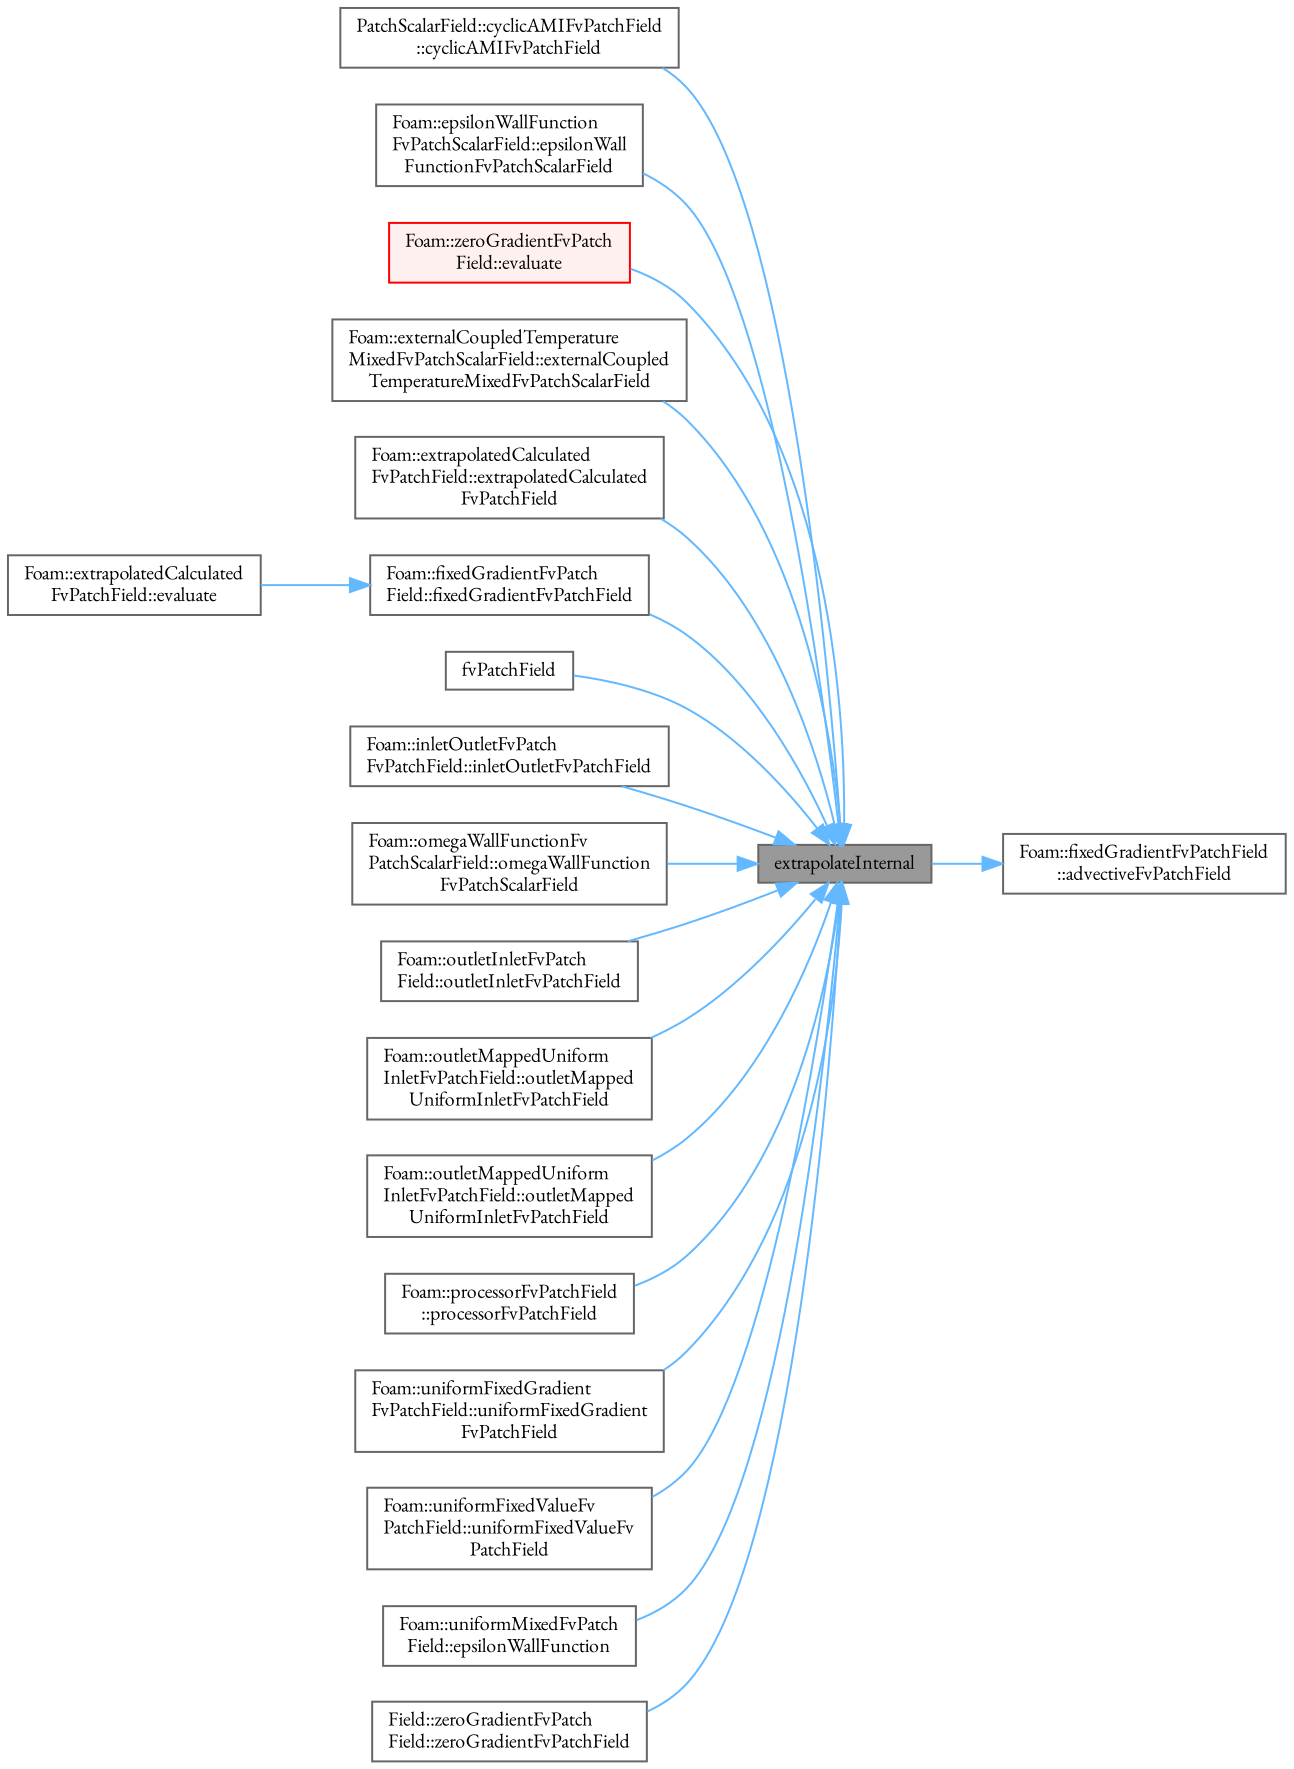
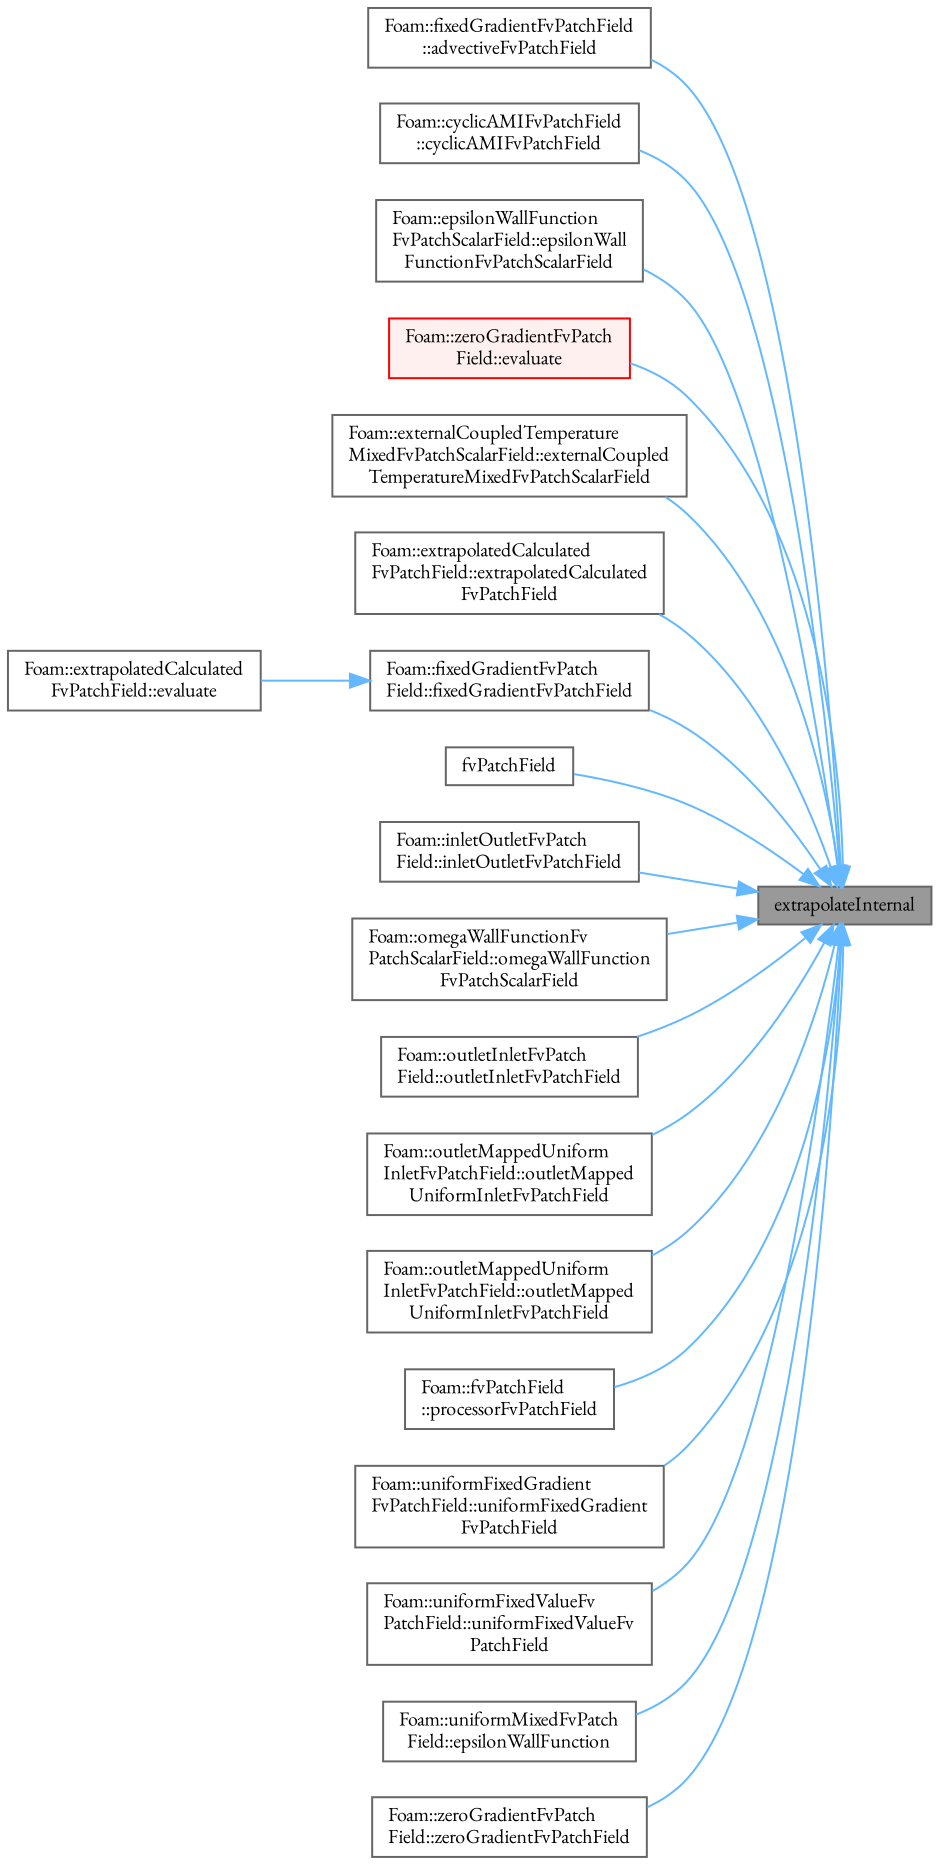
node "PatchScalarField::cyclicAMIFvPatchField ::cyclicAMIFvPatchField": label "PatchScalarField::cyclicAMIFvPatchField ::cyclicAMIFvPatchField" -> "Foam::cyclicAMIFvPatchField ::cyclicAMIFvPatchField"
node "Foam::inletOutletFvPatch FvPatchField::inletOutletFvPatchField": label "Foam::inletOutletFvPatch FvPatchField::inletOutletFvPatchField" -> "Foam::inletOutletFvPatch Field::inletOutletFvPatchField"
edge "extrapolateInternal" -> "Foam::fixedGradientFvPatchField ::advectiveFvPatchField": reversed
node "Foam::processorFvPatchField ::processorFvPatchField": label "Foam::processorFvPatchField ::processorFvPatchField" -> "Foam::fvPatchField ::processorFvPatchField"
node "Field::zeroGradientFvPatch Field::zeroGradientFvPatchField": label "Field::zeroGradientFvPatch Field::zeroGradientFvPatchField" -> "Foam::zeroGradientFvPatch Field::zeroGradientFvPatchField"
